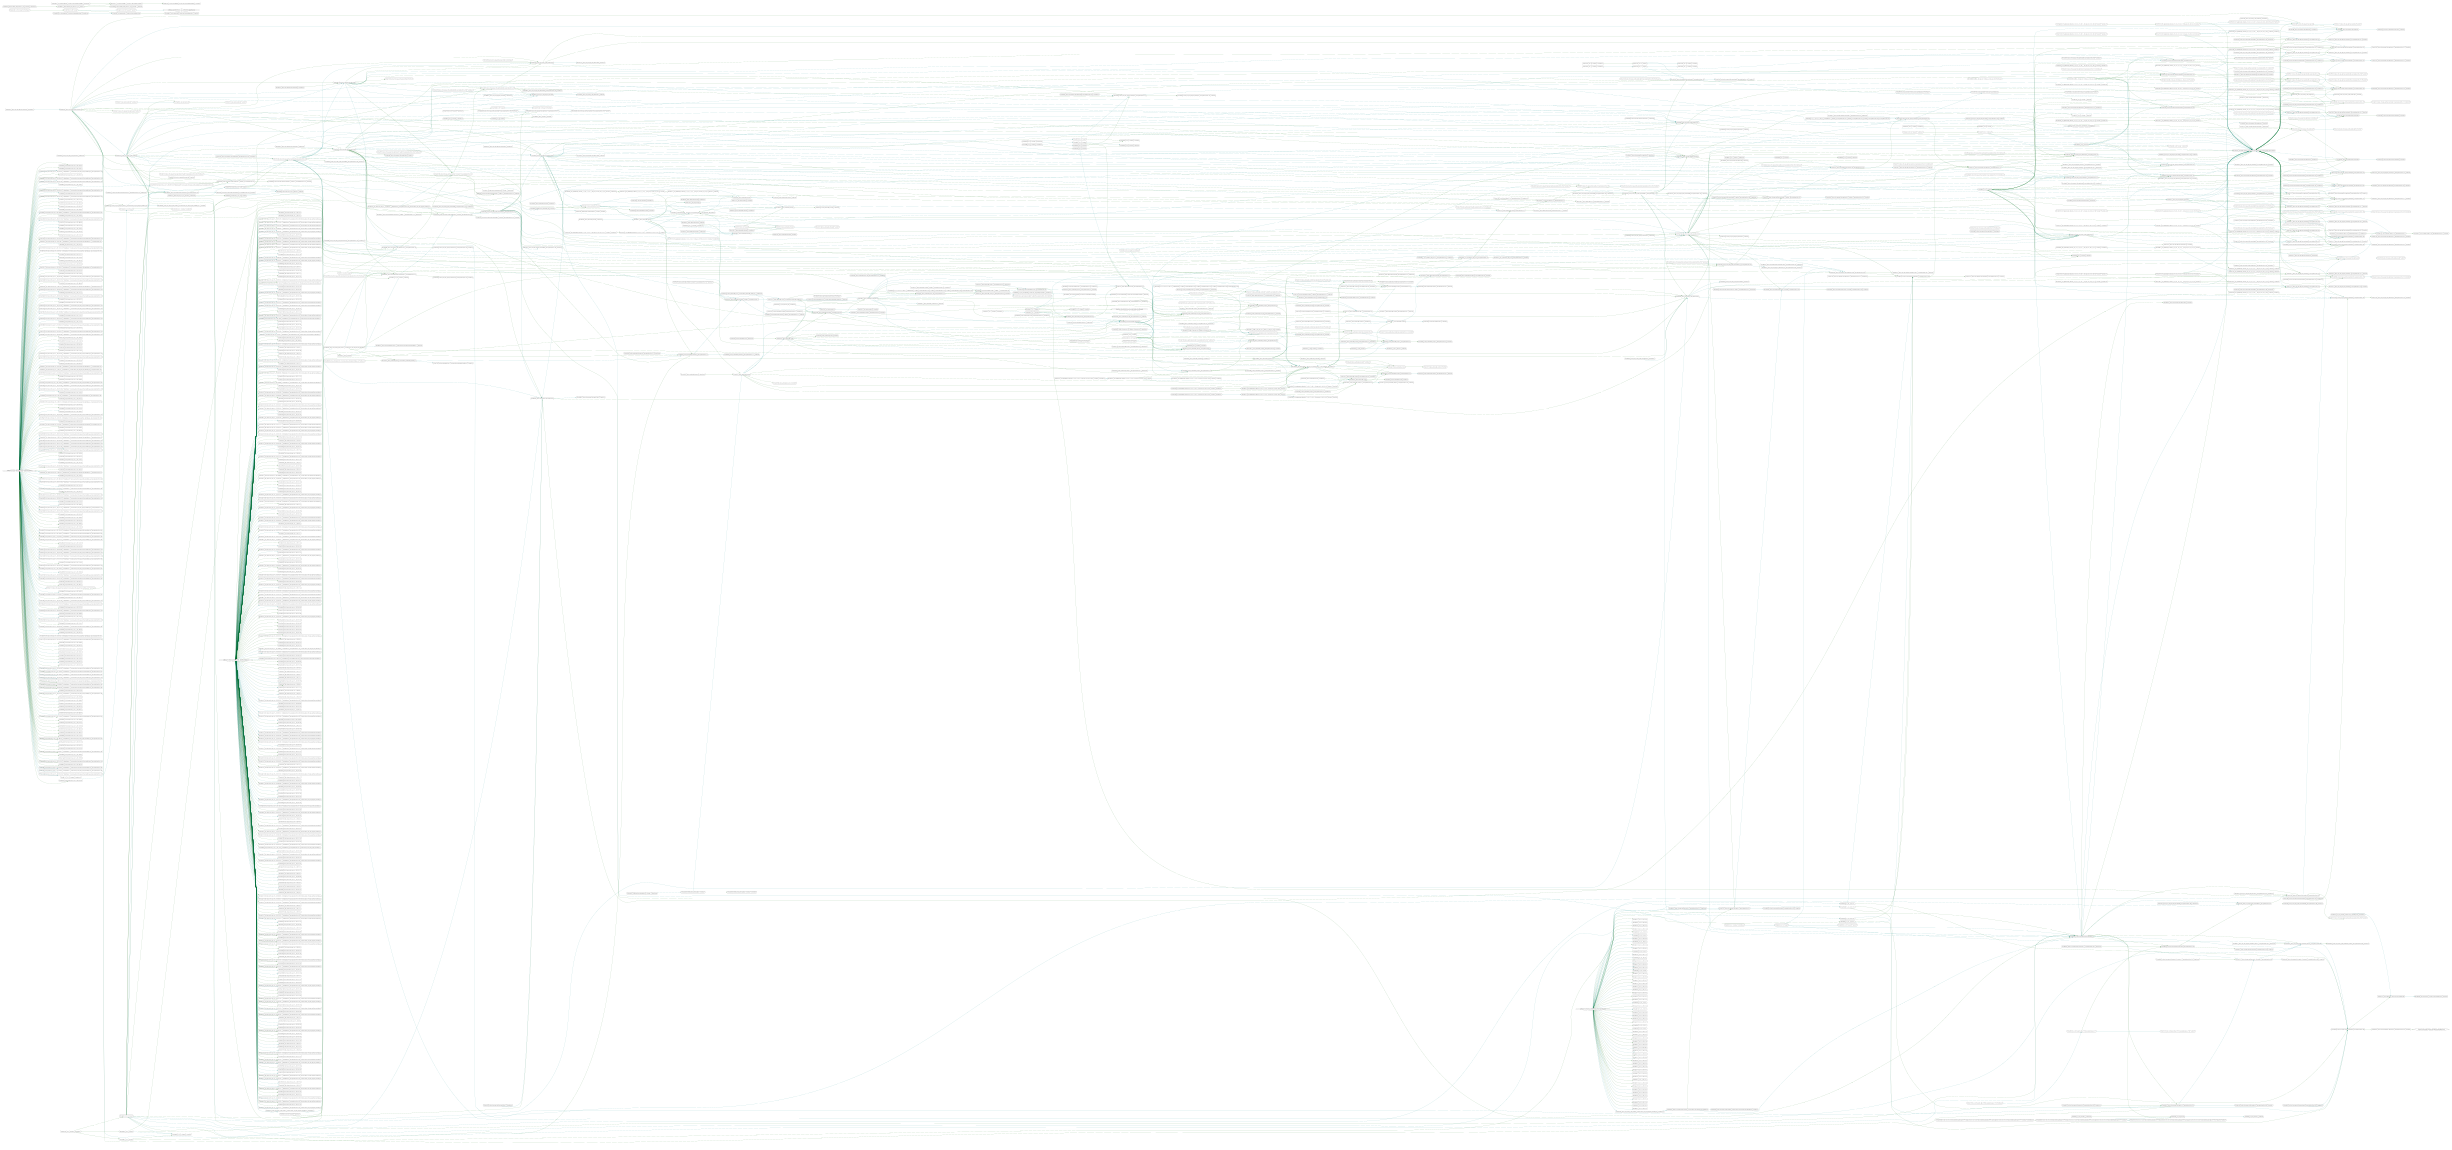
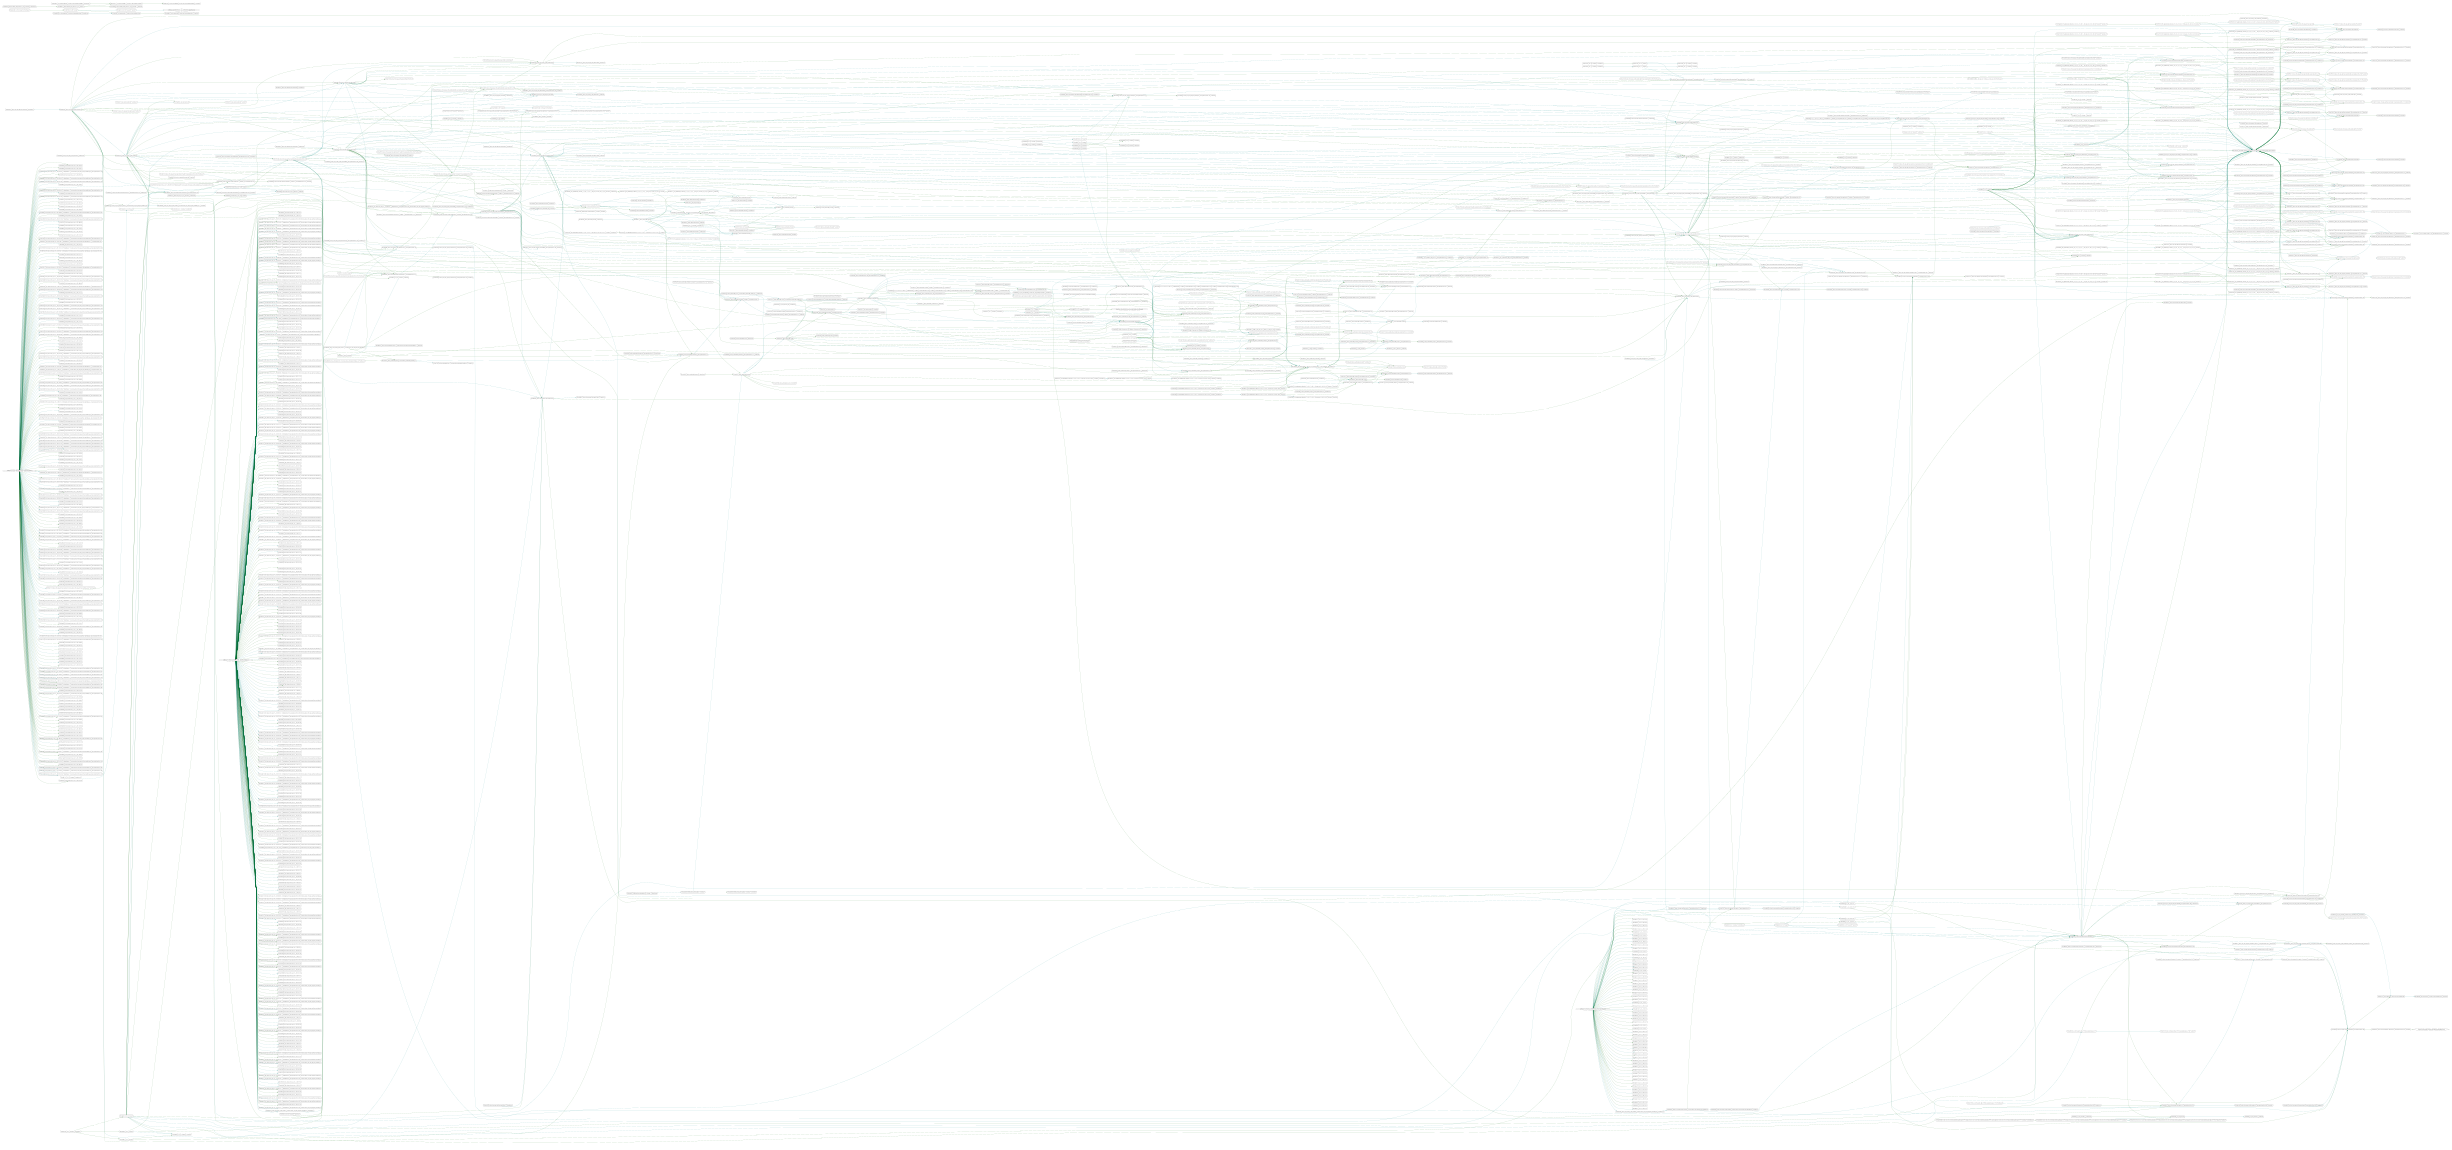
node "CE0x4a2aac0": removed
